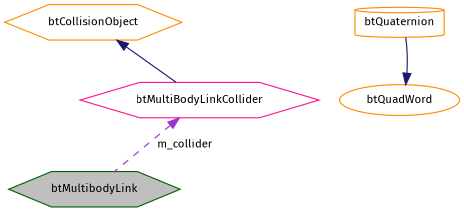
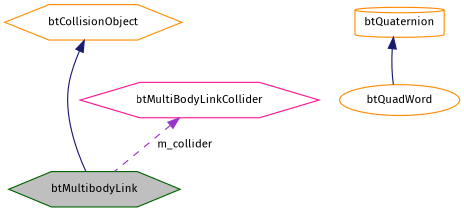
edge "btQuaternion" -> "btQuadWord": reversed
edge "btMultiBodyLinkCollider" -> "btCollisionObject": now "btMultibodyLink" -> "btCollisionObject"
